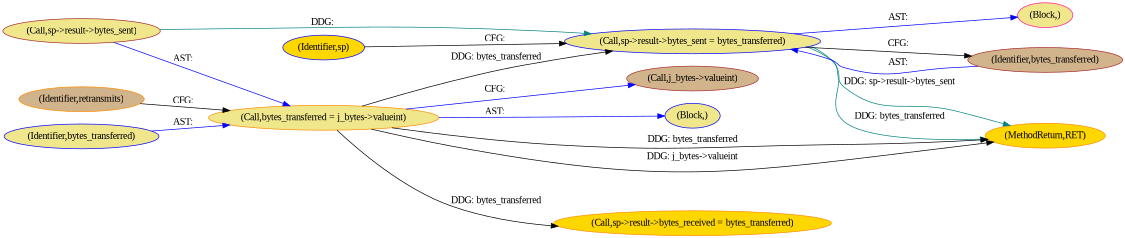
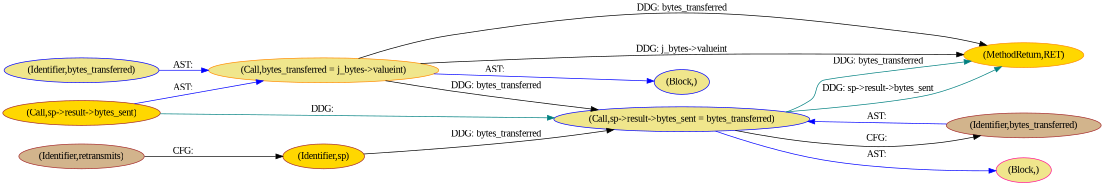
node "(Call,sp->result->bytes_sent)": fillcolor khaki -> gold
edge "(Identifier,sp)" -> "(Call,sp->result->bytes_sent = bytes_transferred)": label "CFG: " -> "DDG: bytes_transferred"
node "(Identifier,sp)": color blue -> brown
node "(Call,j_bytes->valueint)": removed
node "(Identifier,retransmits)": color darkorange -> brown
edge "(Identifier,retransmits)" -> "(Call,bytes_transferred = j_bytes->valueint)": now "(Identifier,retransmits)" -> "(Identifier,sp)"
node "(Call,sp->result->bytes_received = bytes_transferred)": removed
